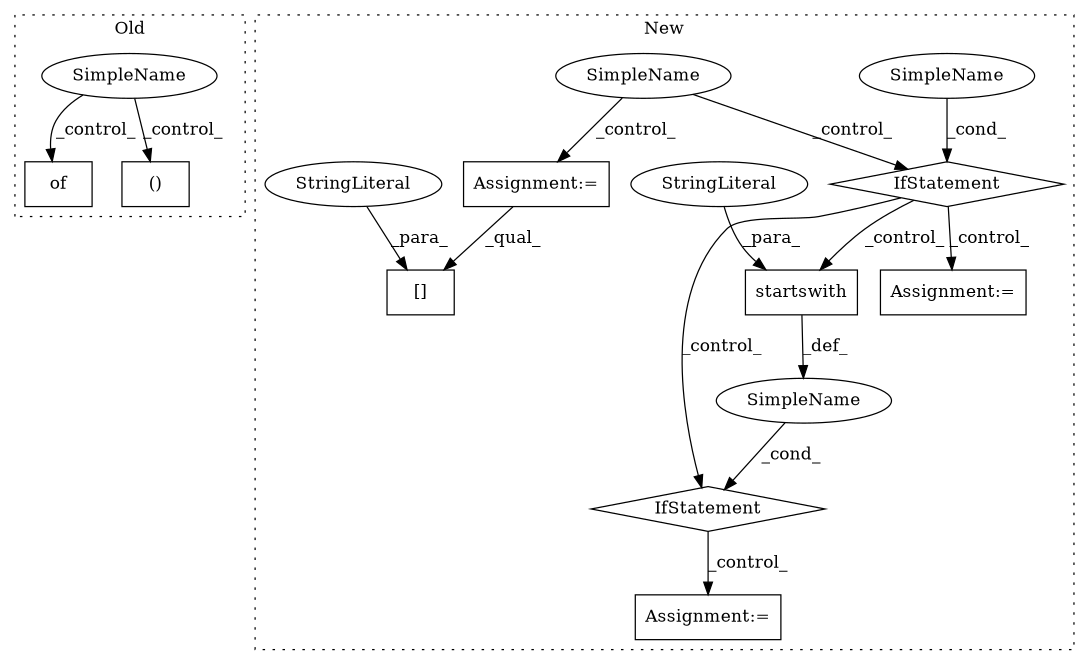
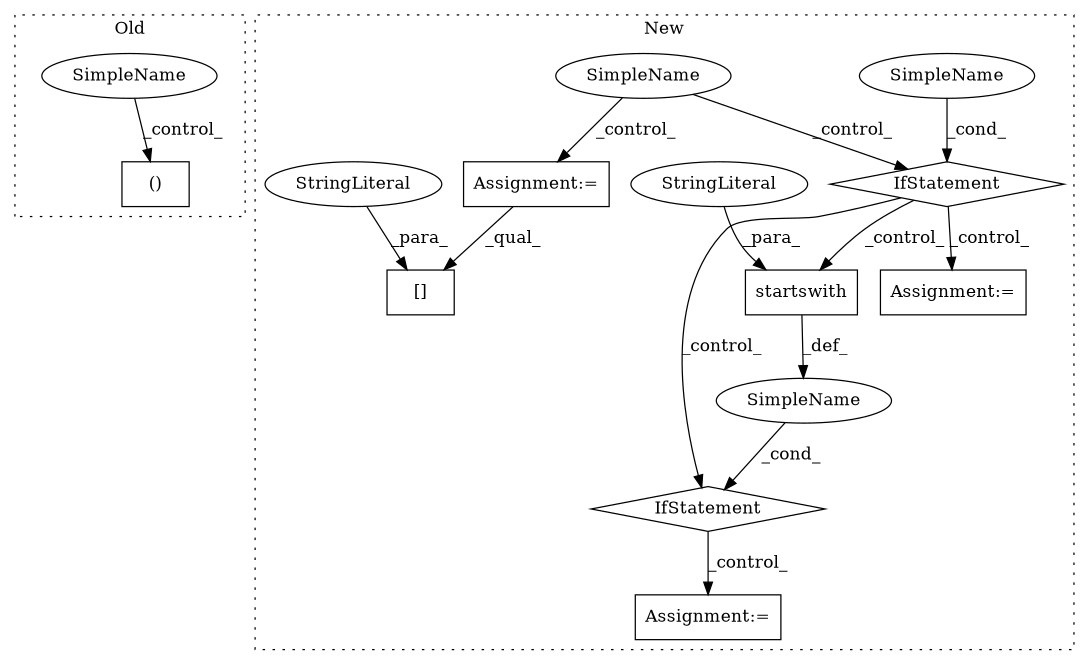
node "of": removed
